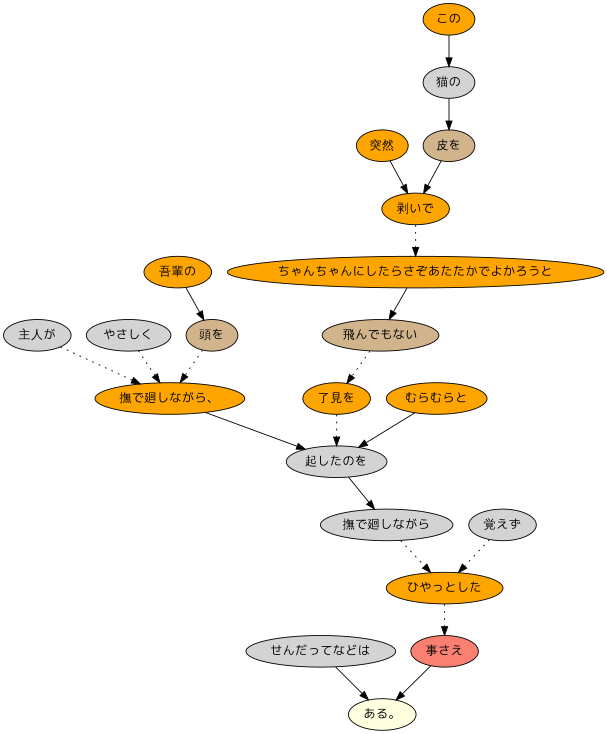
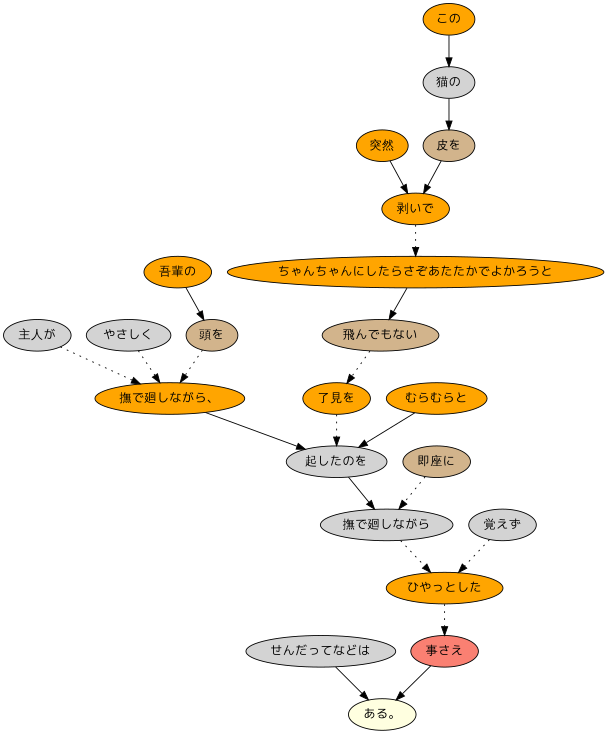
node "即座に": added
